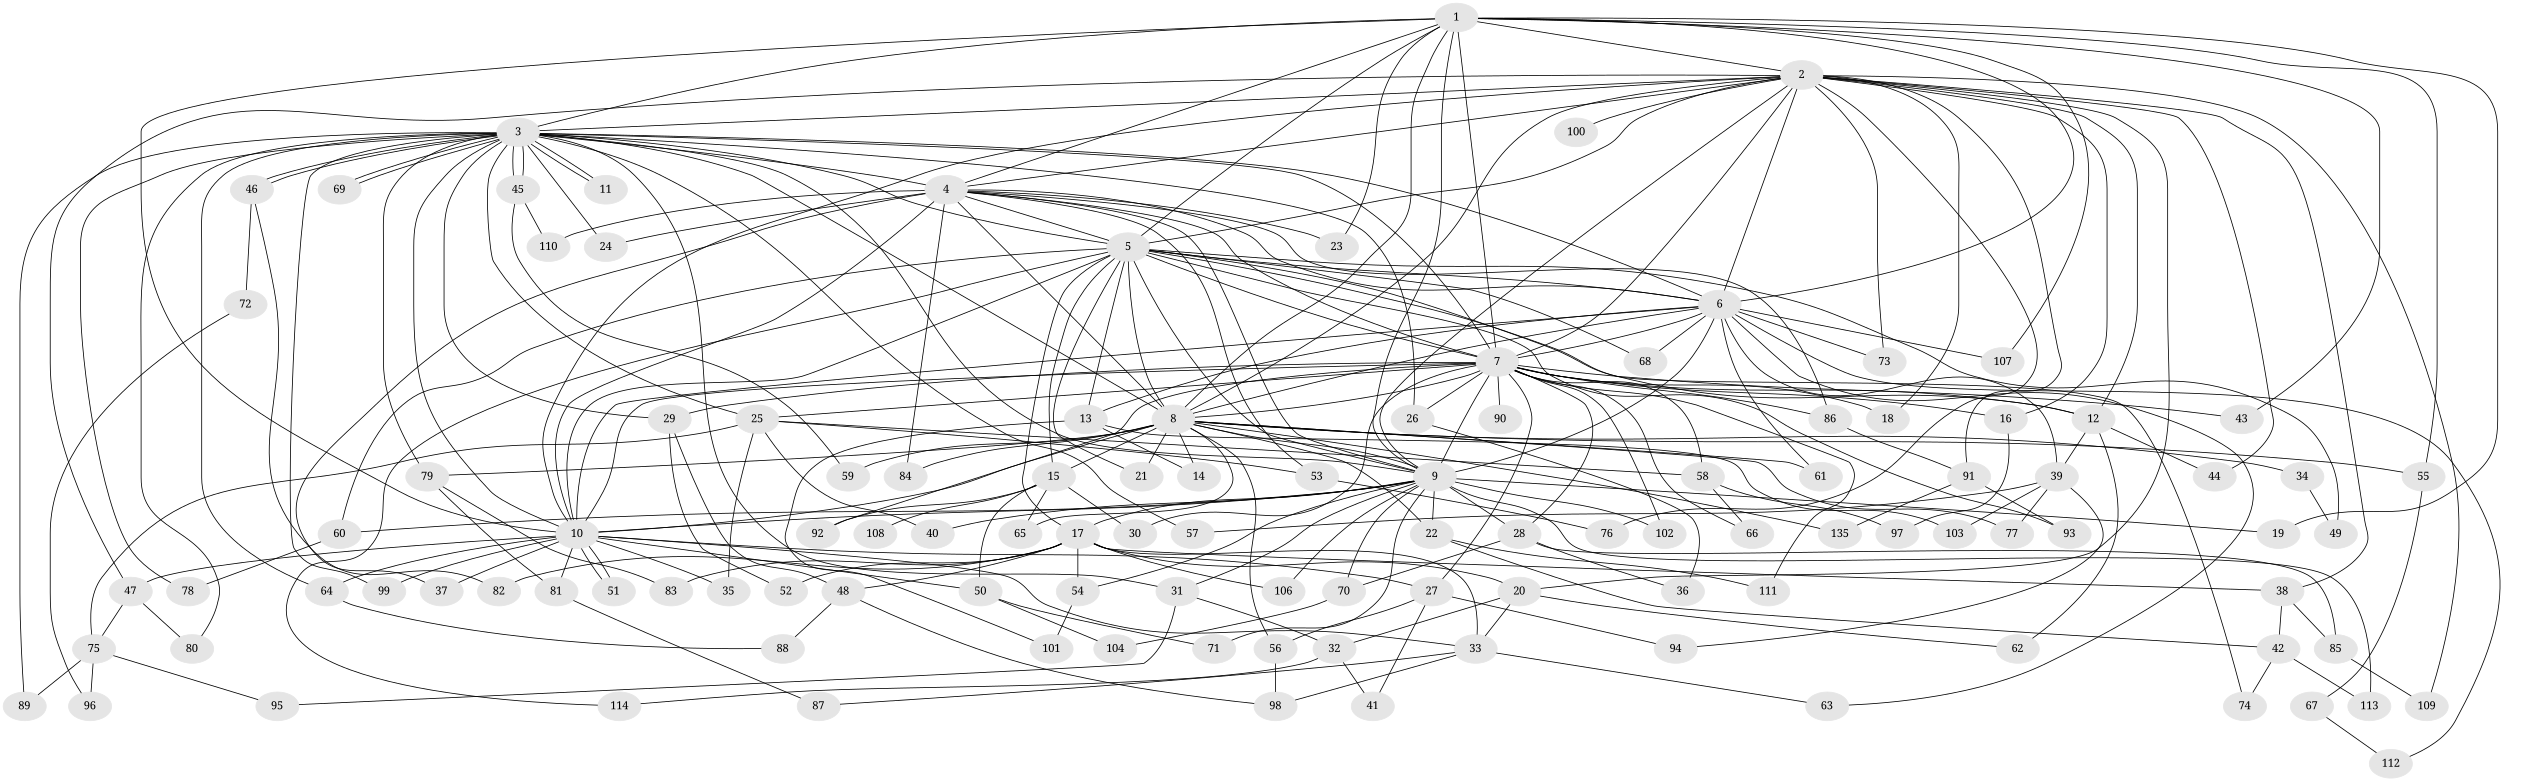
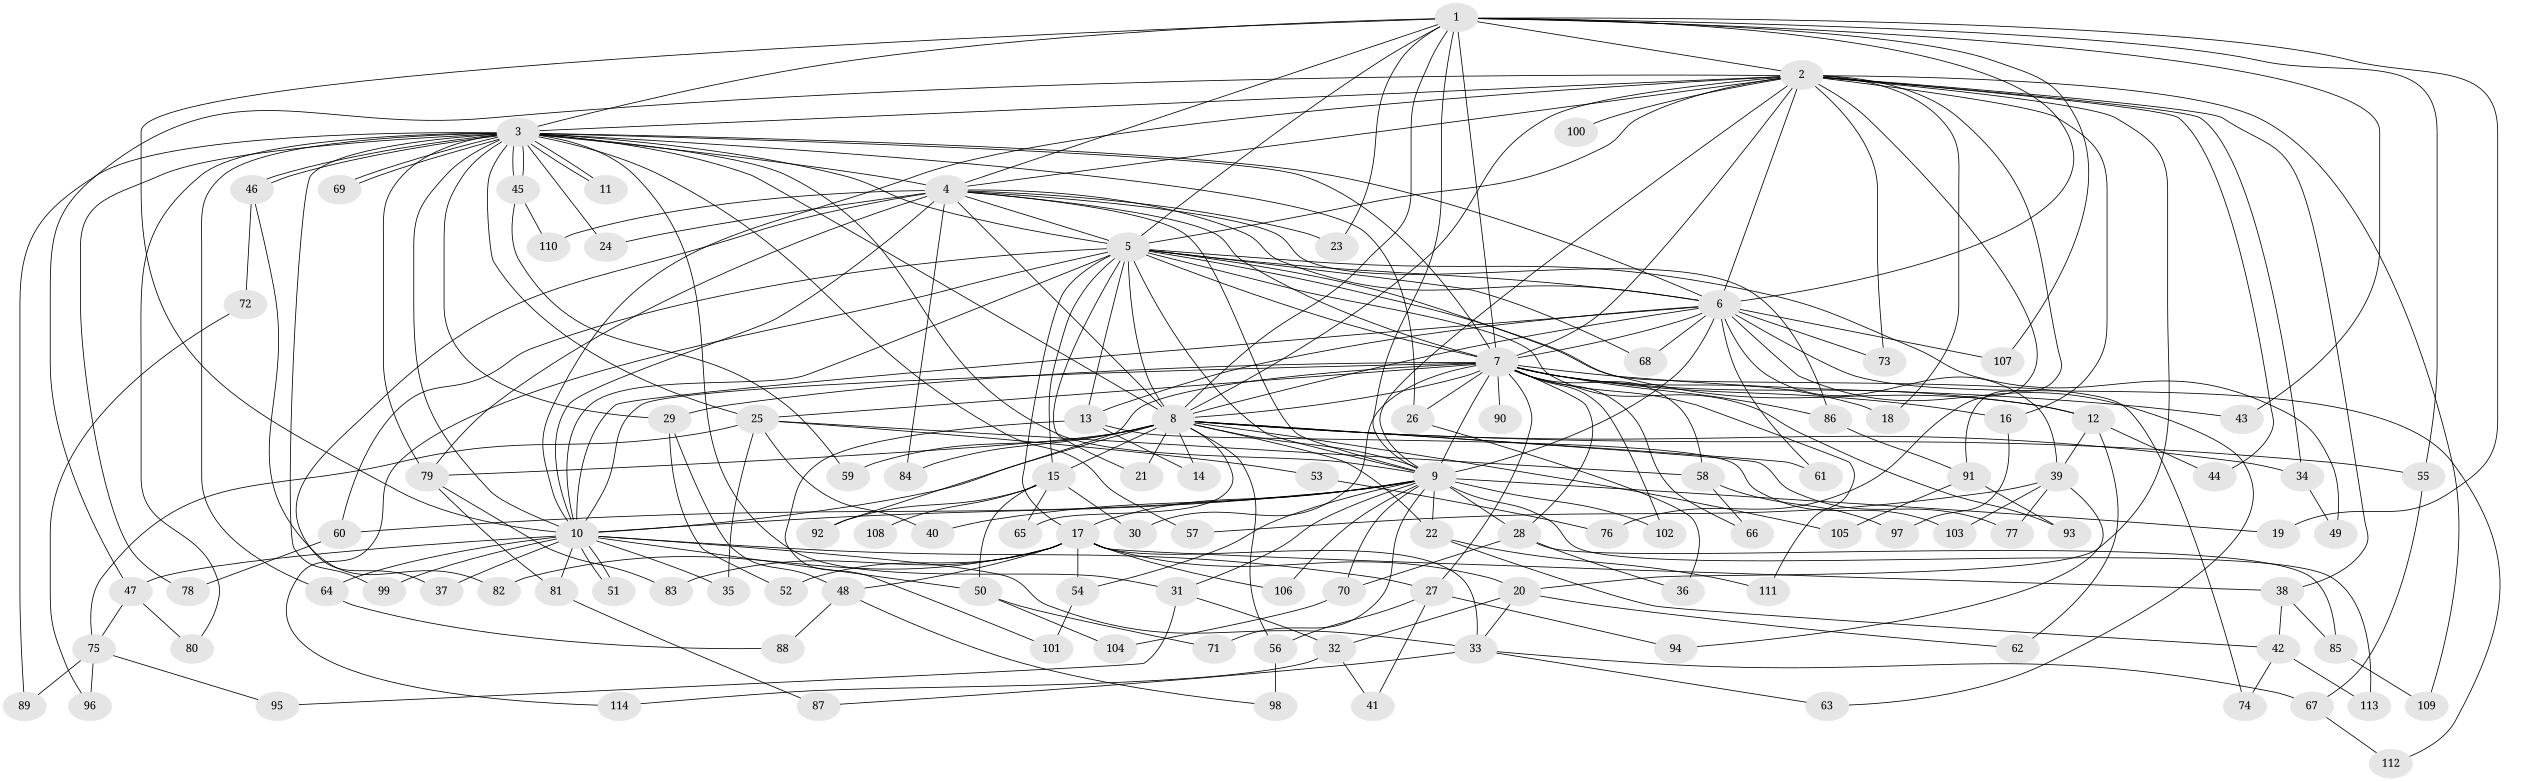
edge "2" -- "12": now "2" -- "34"
edge "4" -- "53": now "4" -- "79"
node "135": label "135" -> "105"
edge "33" -- "98": now "33" -- "67"
